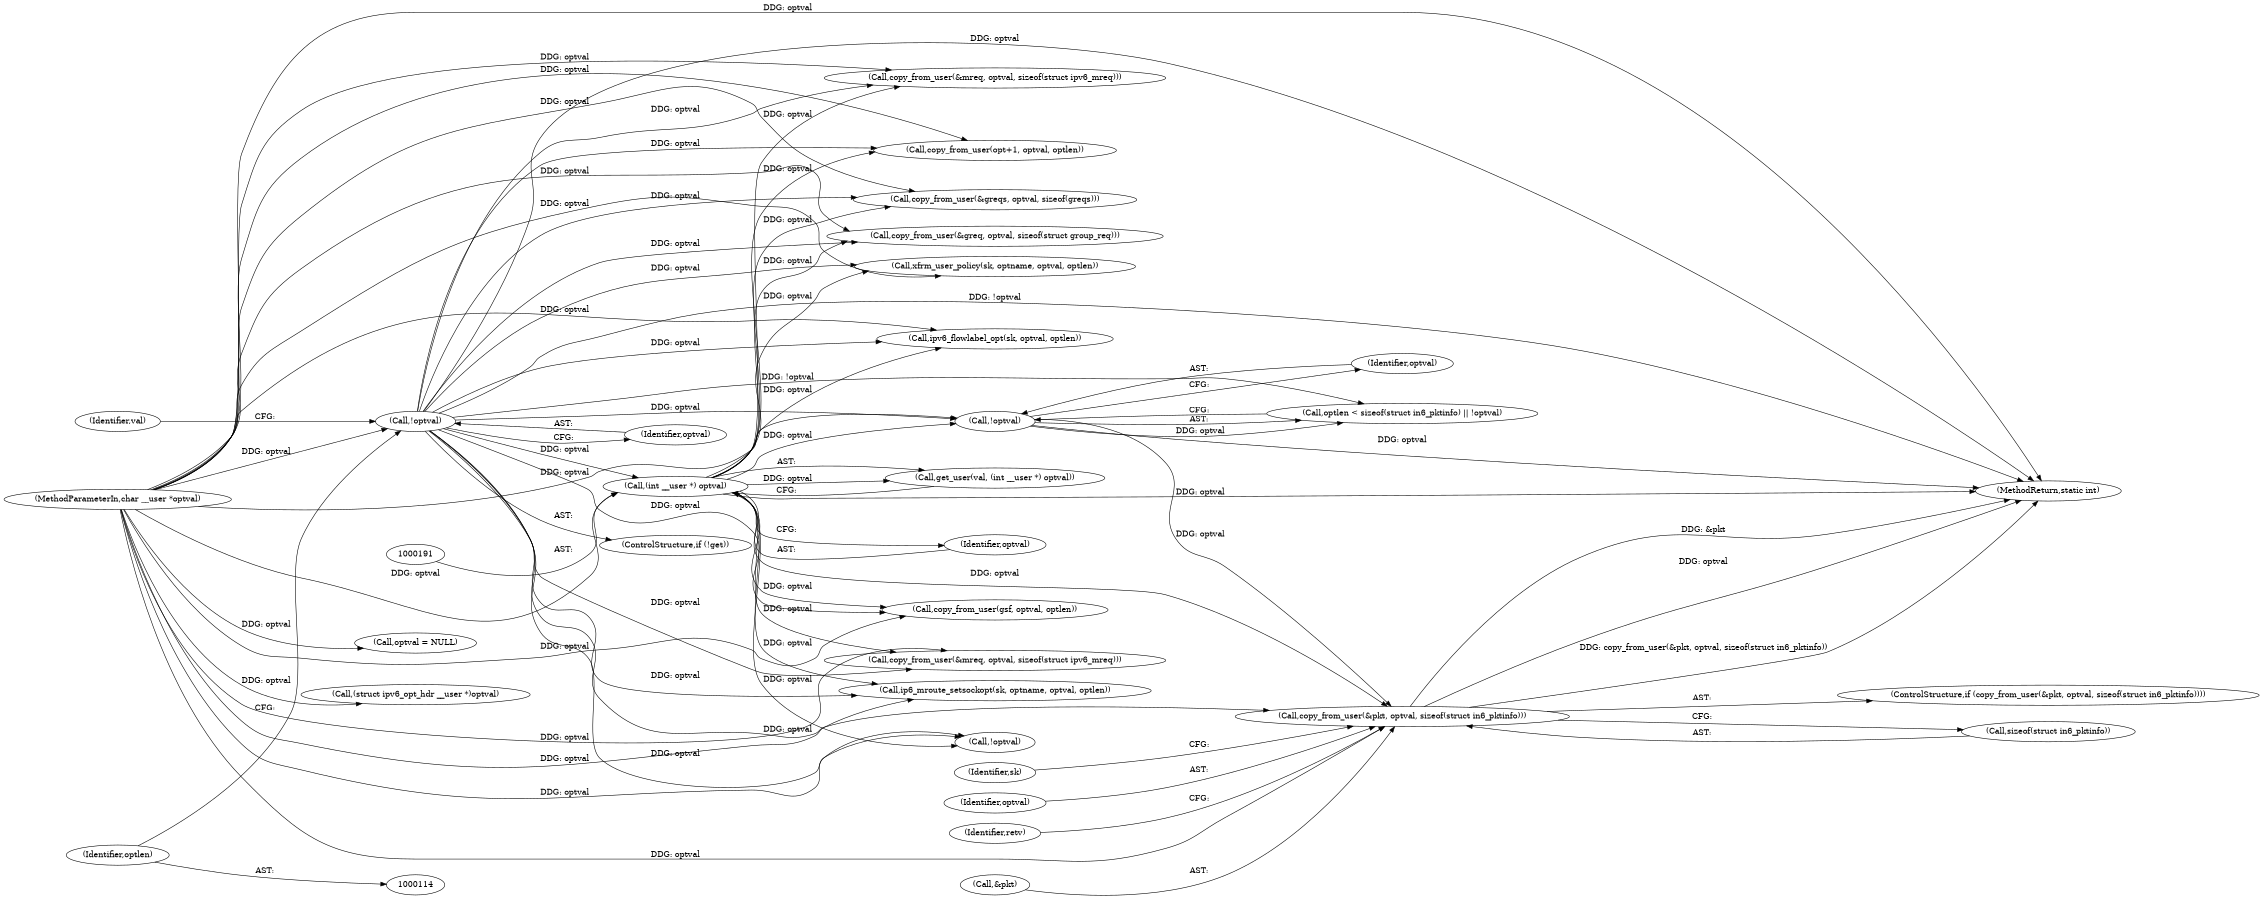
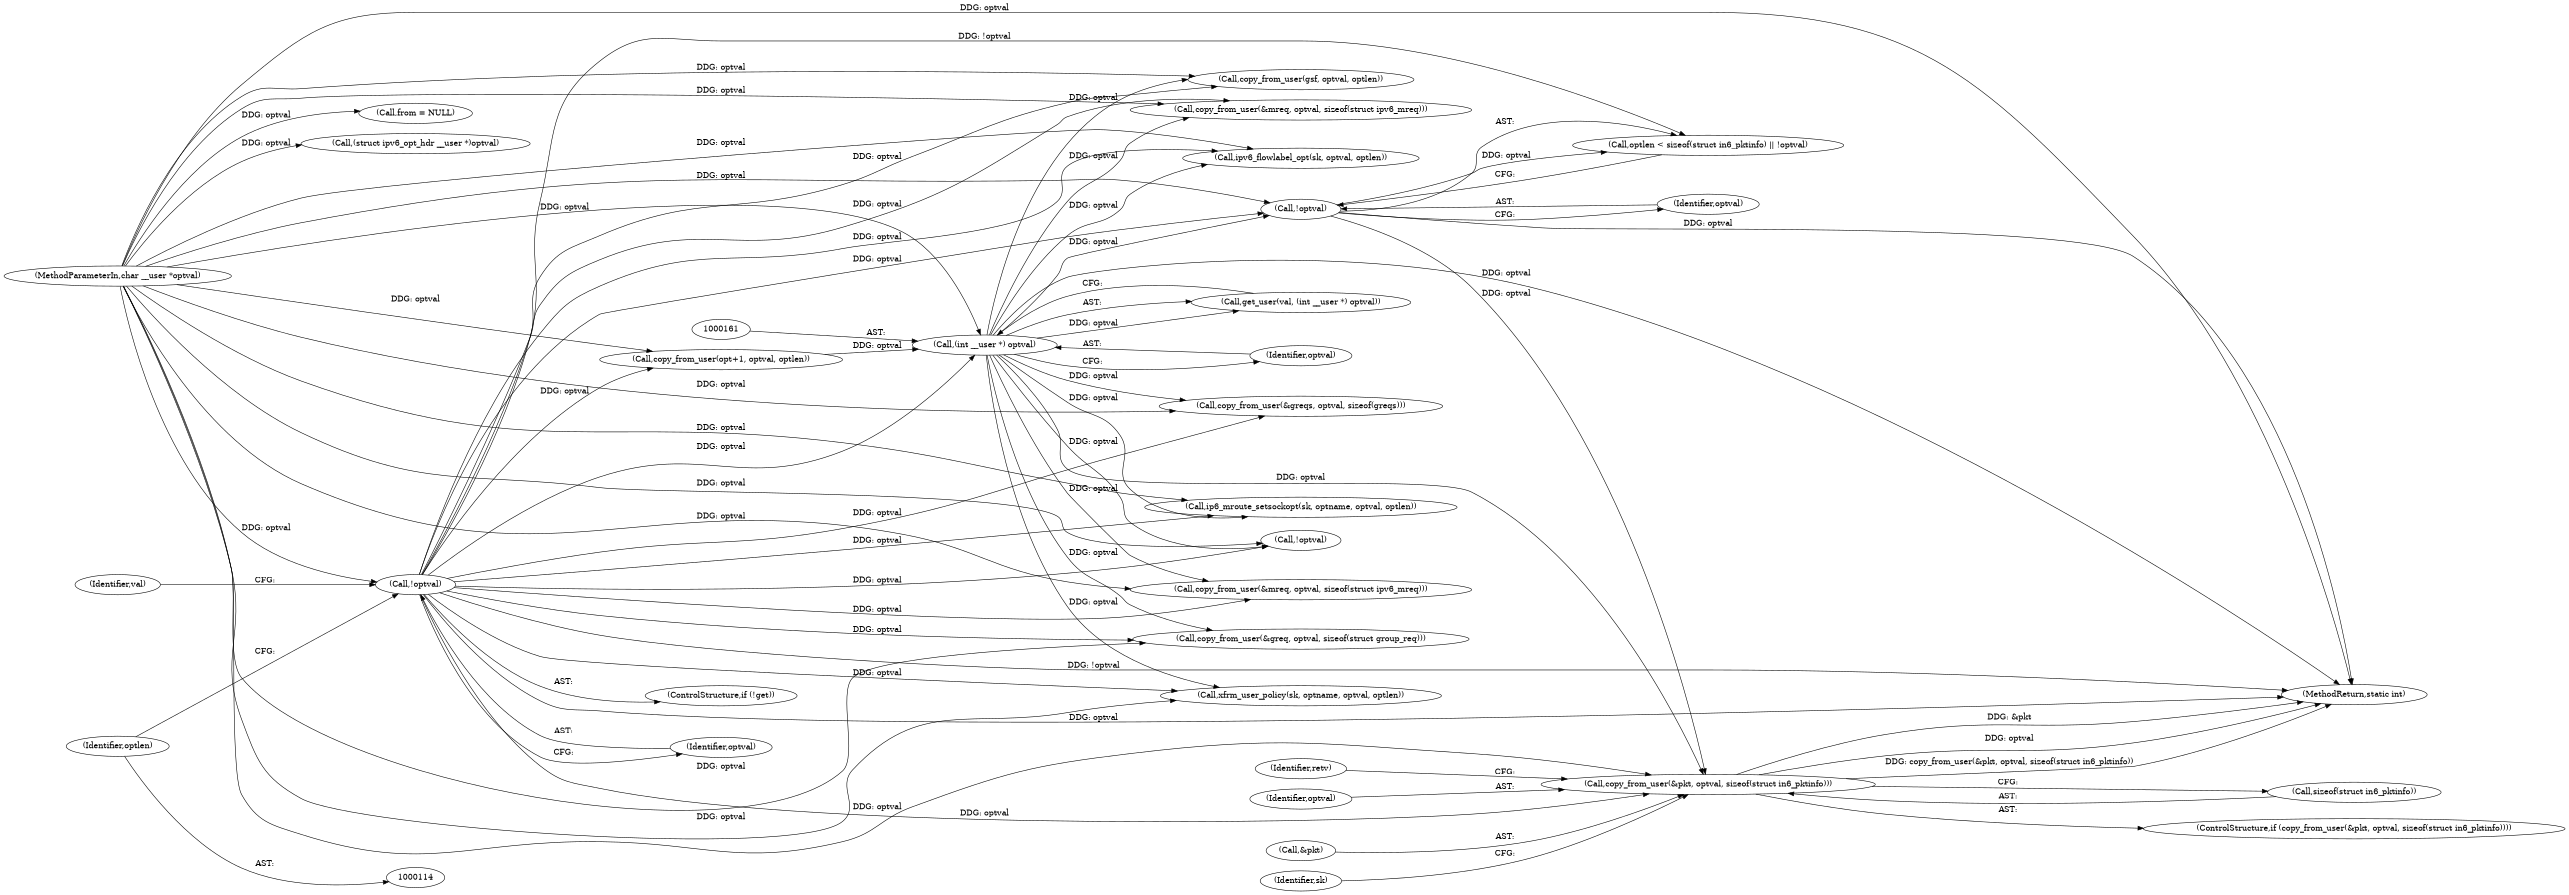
edge "(Call,(int __user *) optval)" -> "(Call,copy_from_user(opt+1, optval, optlen))": reversed
node "1000191": label "1000191" -> "1000161"
node "(Call,optval = NULL)": label "(Call,optval = NULL)" -> "(Call,from = NULL)"
